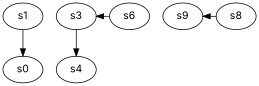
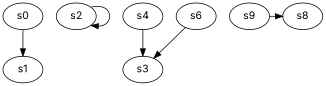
node "s2": added
edge "s8" -> "s9": reversed
edge "s1" -> "s0": reversed
edge "s3" -> "s4": reversed
